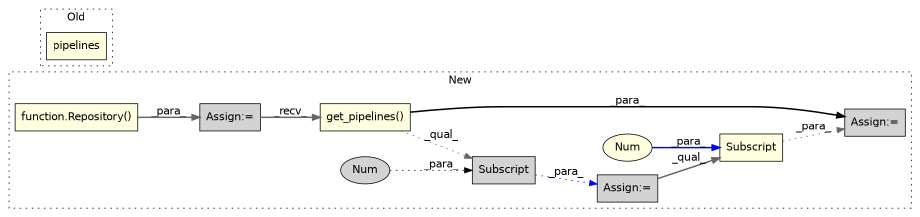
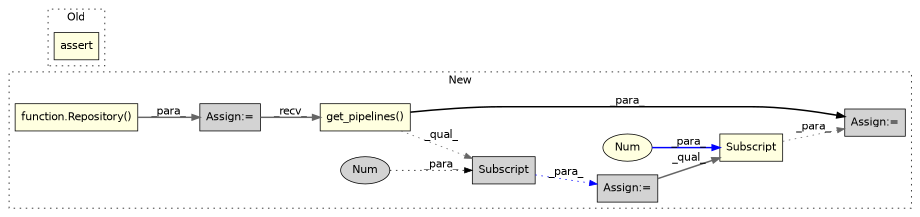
node "pipelines": label "pipelines" -> "assert"
